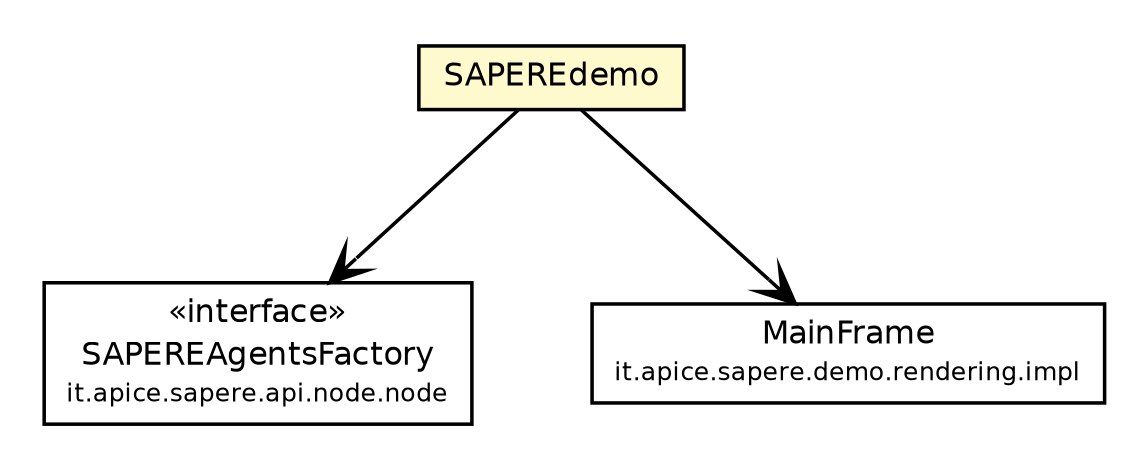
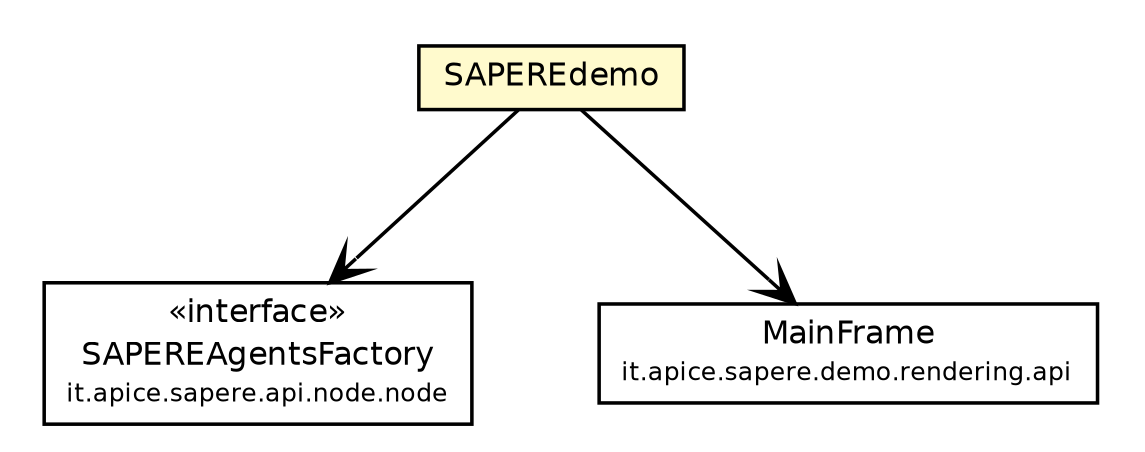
node "MainFrame": text "it.apice.sapere.demo.rendering.impl" -> "it.apice.sapere.demo.rendering.api"
